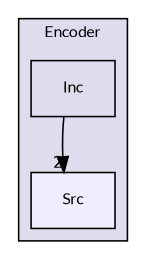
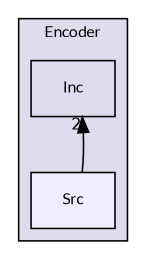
edge "Inc" -> "Src": reversed
